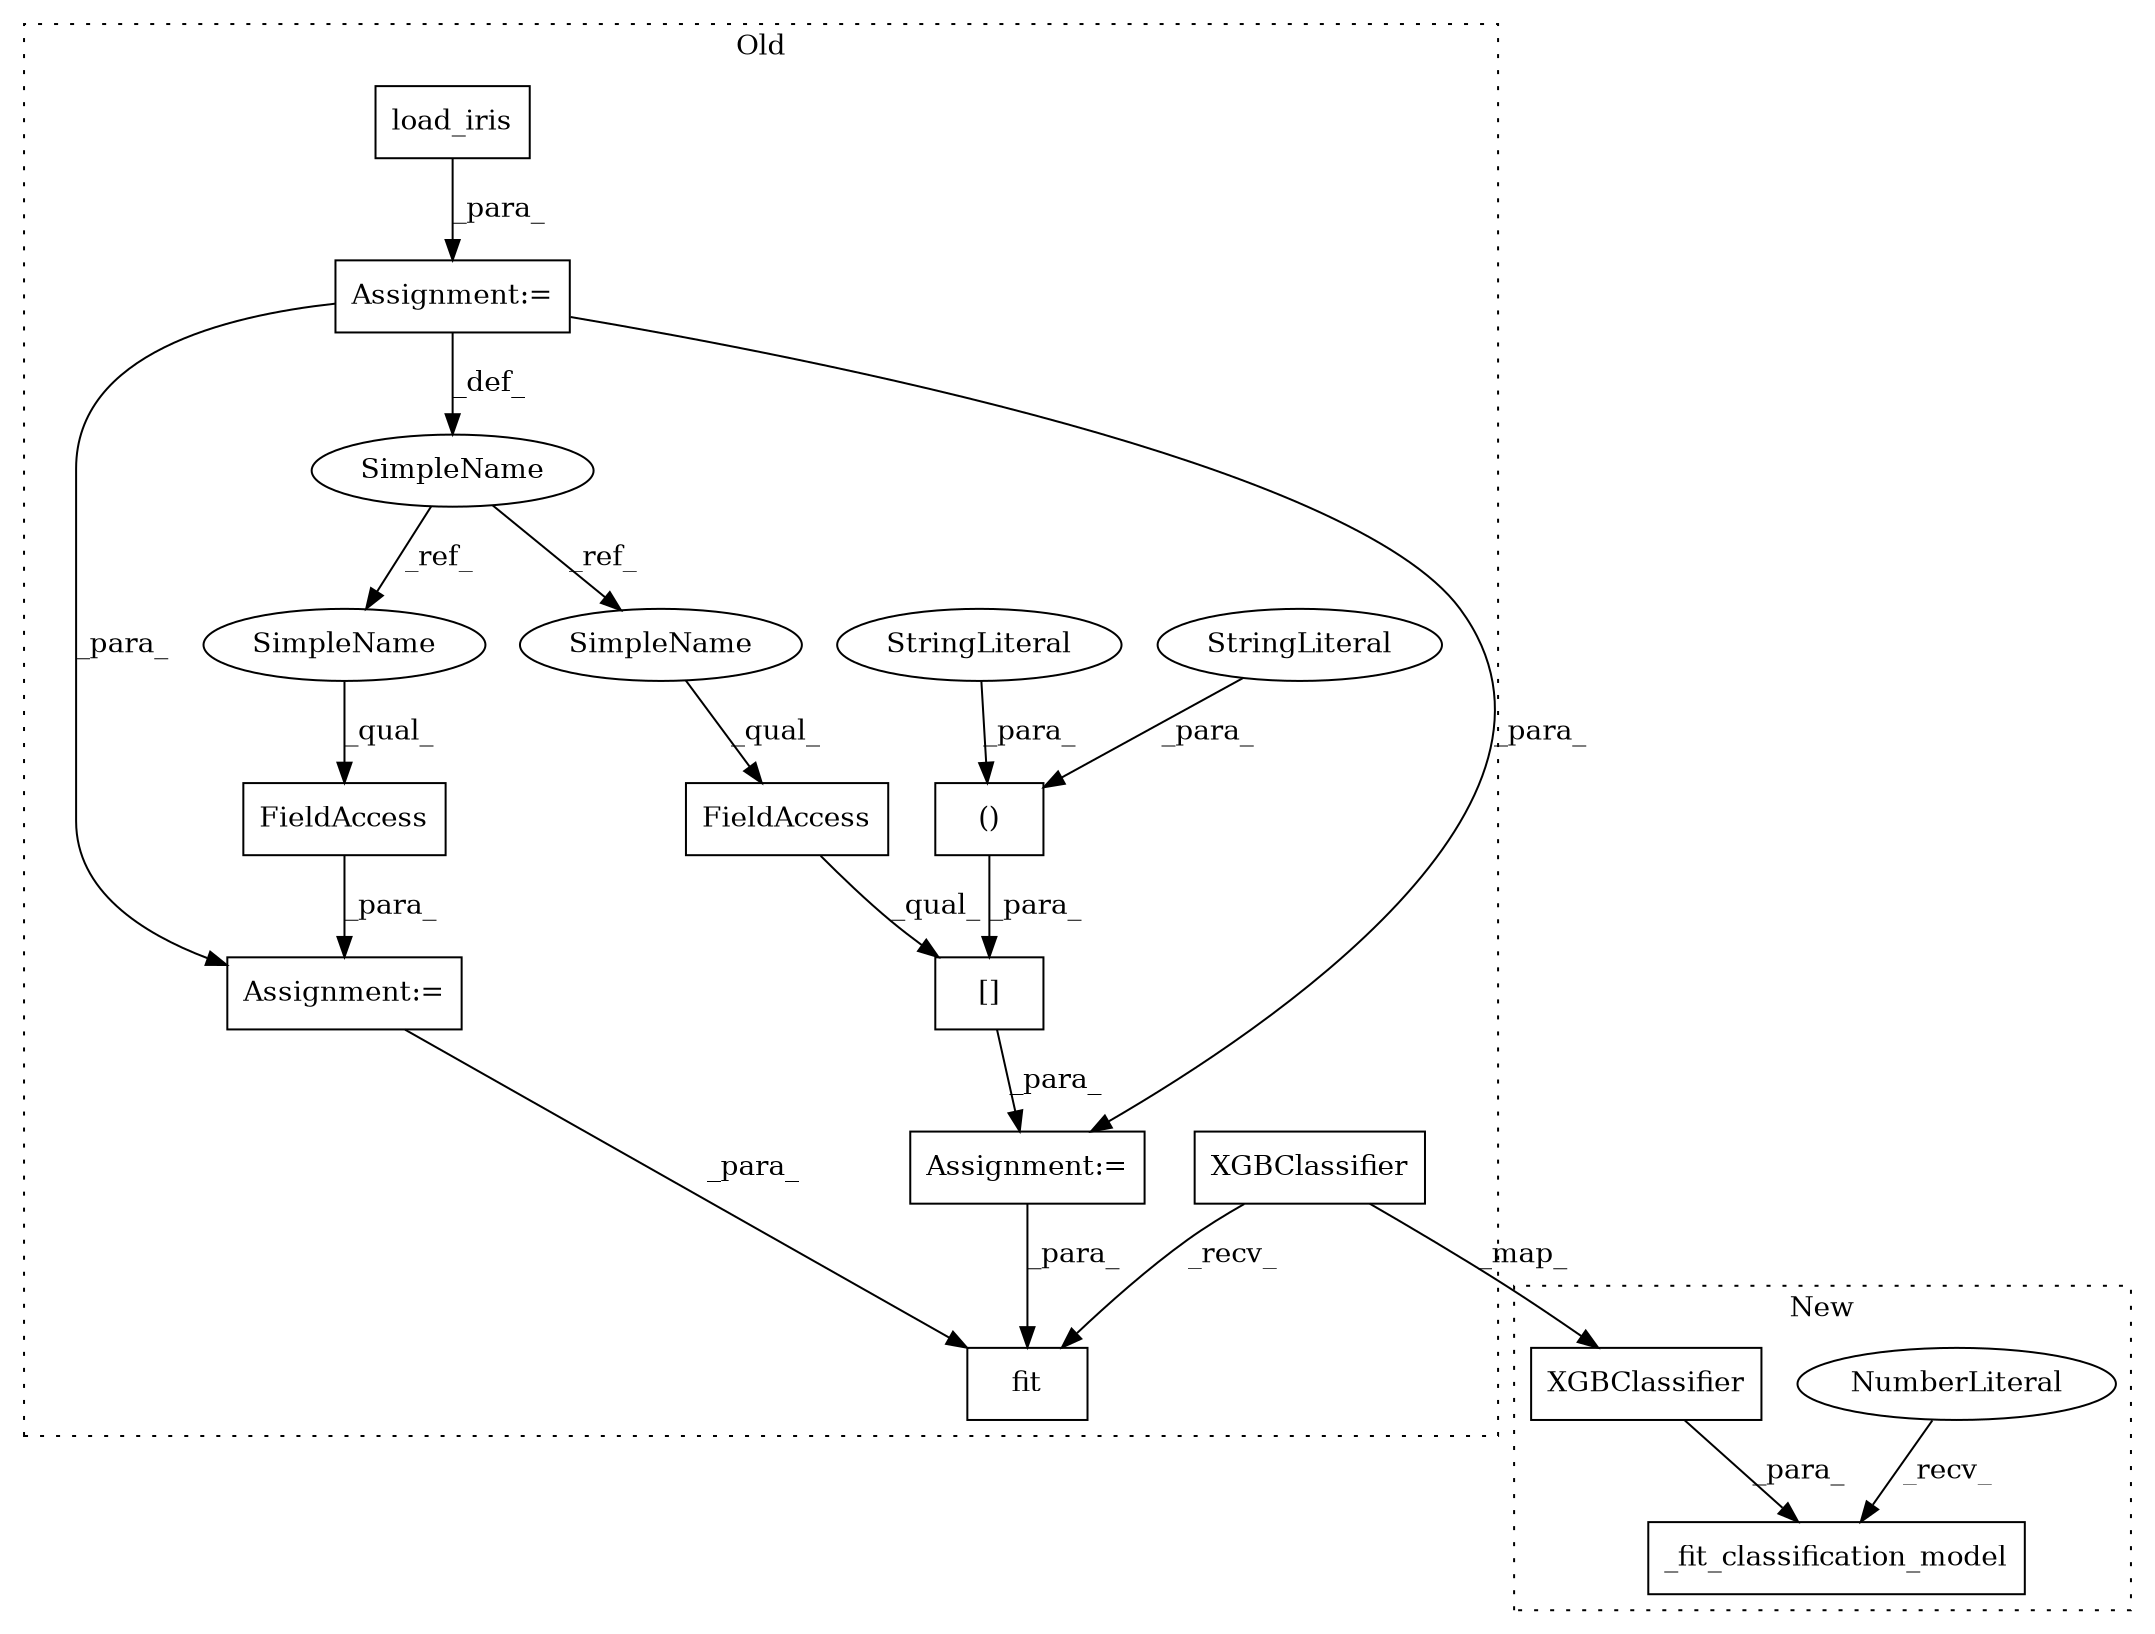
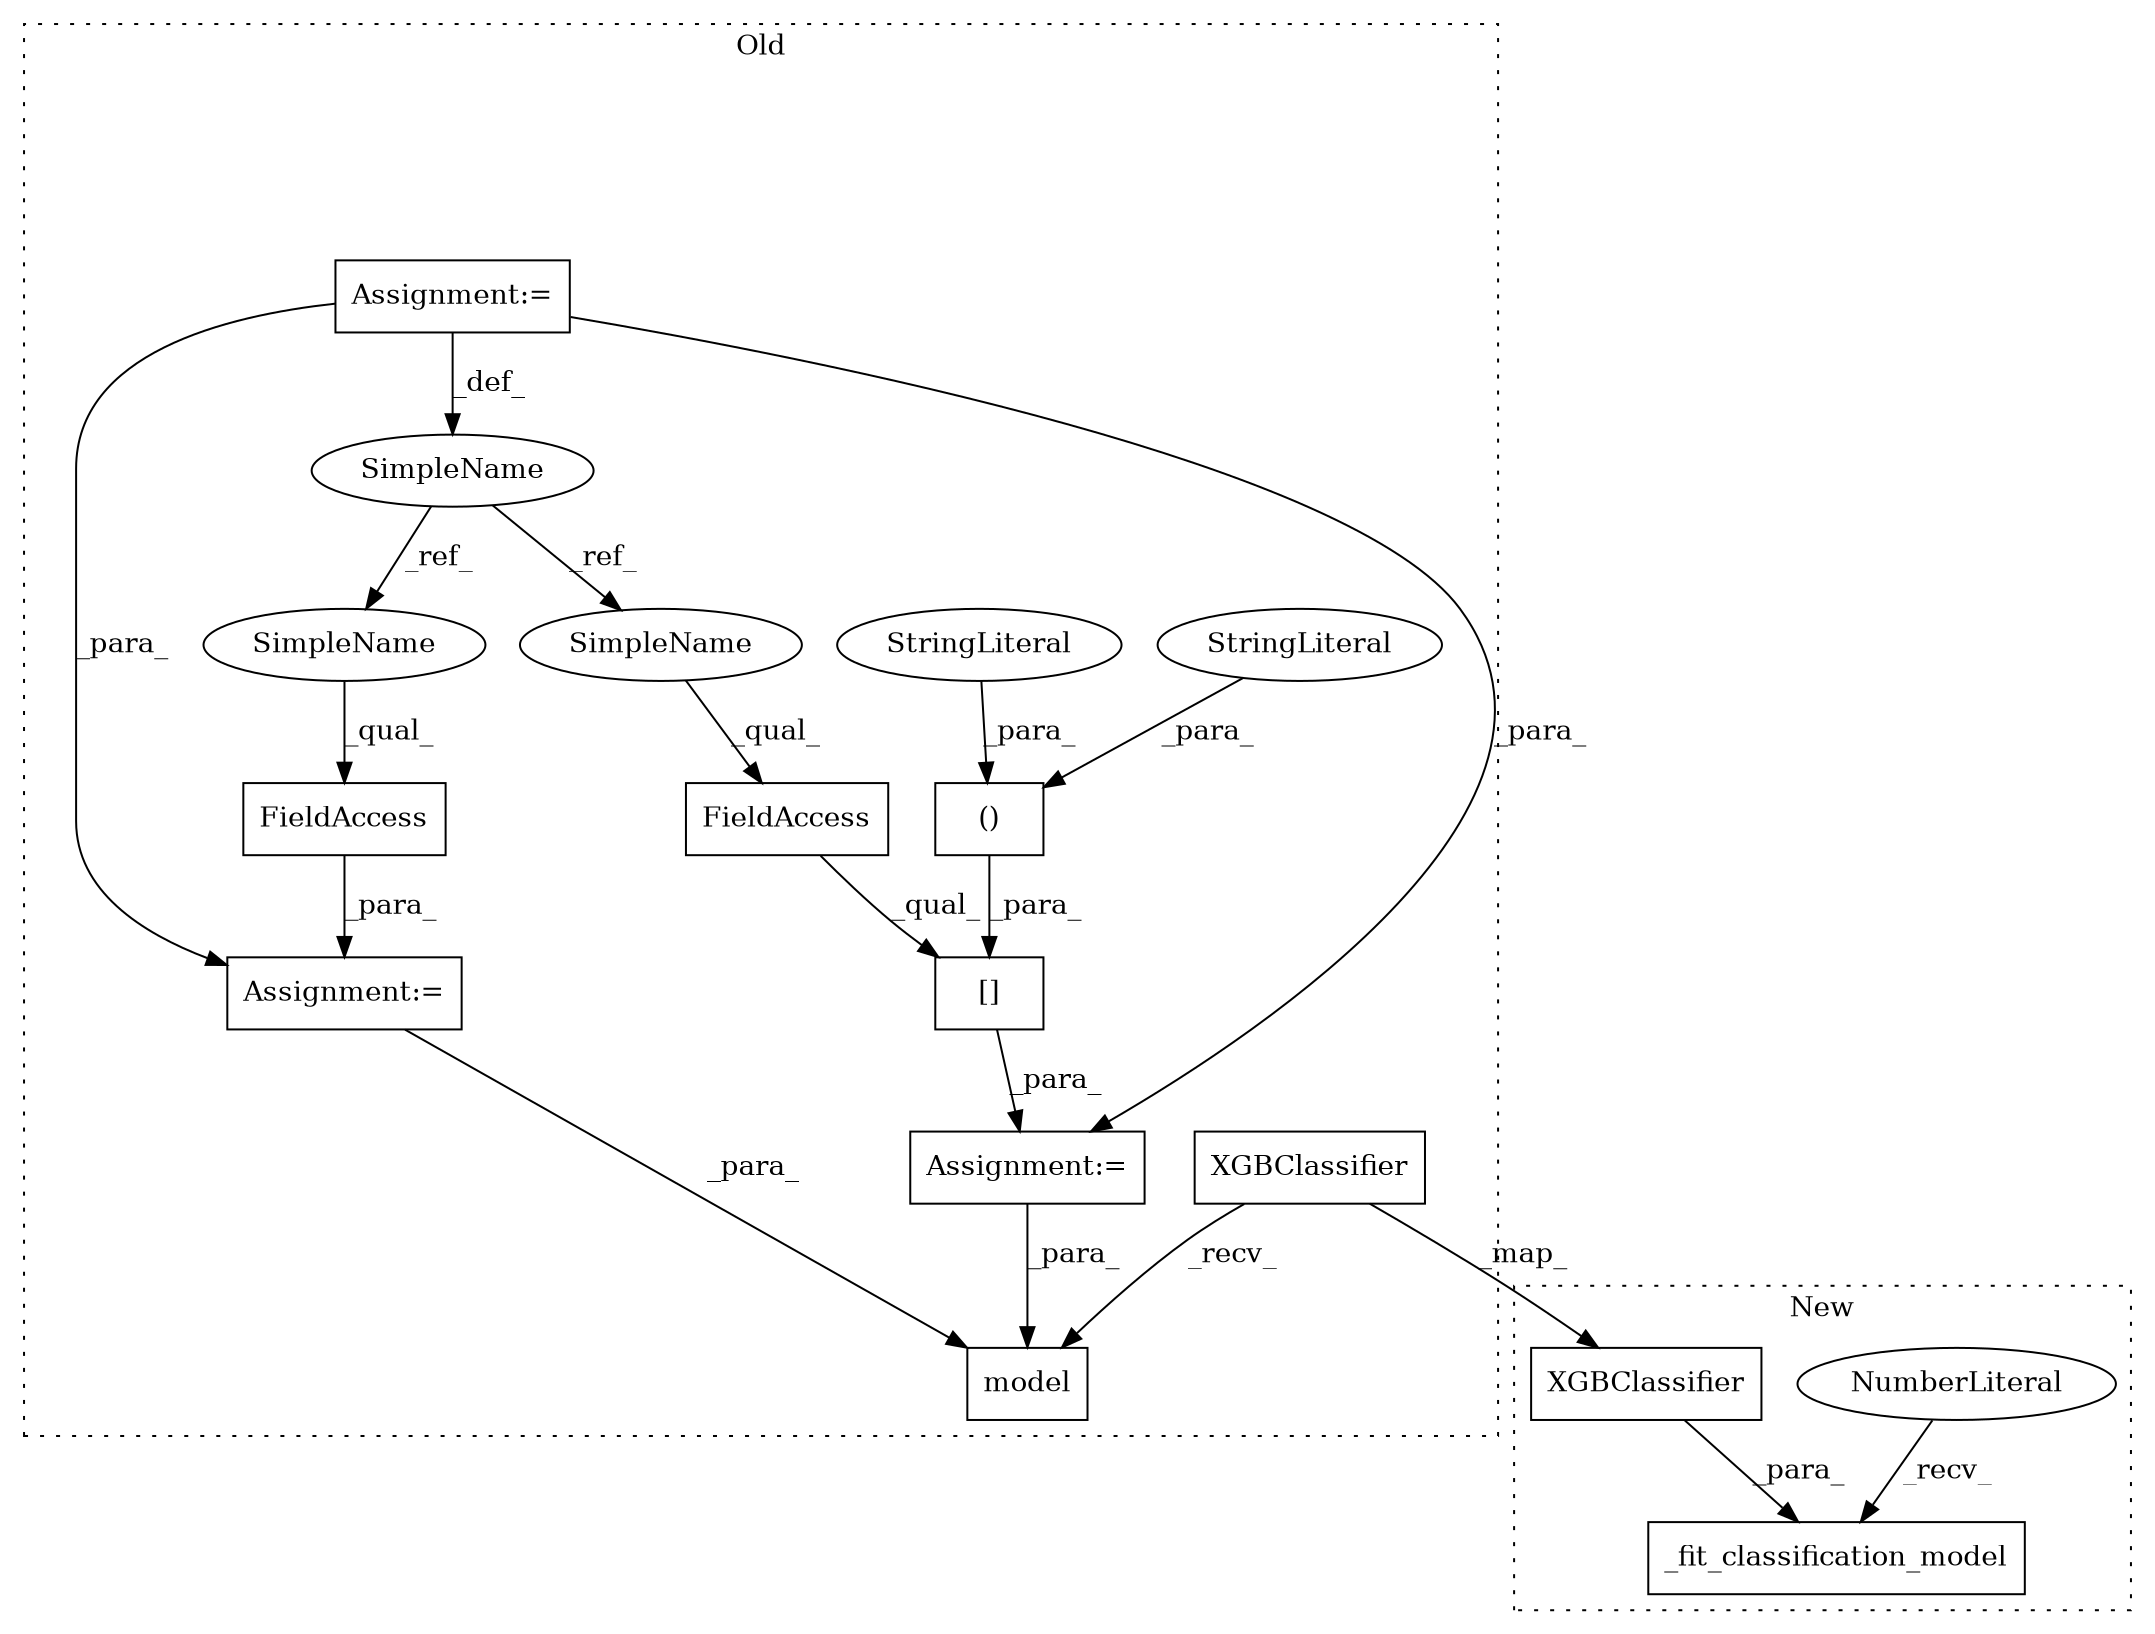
node "load_iris": removed
node "fit": label "fit" -> "model"
